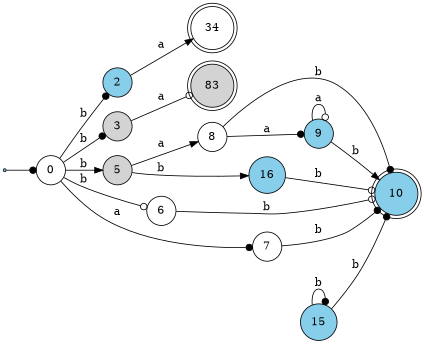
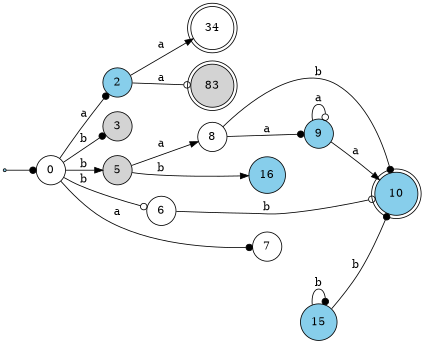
edge "3" -> "83": now "2" -> "83"
edge "0" -> "2": label "b" -> "a"
edge "9" -> "10": label "b" -> "a"
edge "16" -> "10": removed, label "b"
edge "7" -> "10": removed, label "b"
